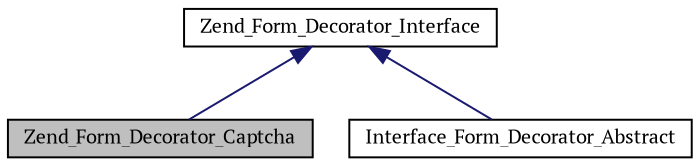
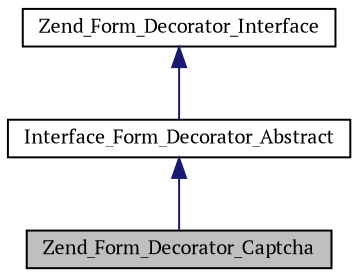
edge "Zend_Form_Decorator_Captcha" -> "Zend_Form_Decorator_Interface": now "Zend_Form_Decorator_Captcha" -> "Interface_Form_Decorator_Abstract"
